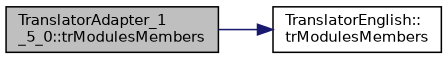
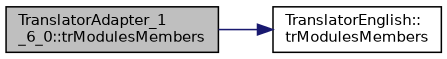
node "TranslatorAdapter_1 _5_0::trModulesMembers": label "TranslatorAdapter_1 _5_0::trModulesMembers" -> "TranslatorAdapter_1 _6_0::trModulesMembers"
